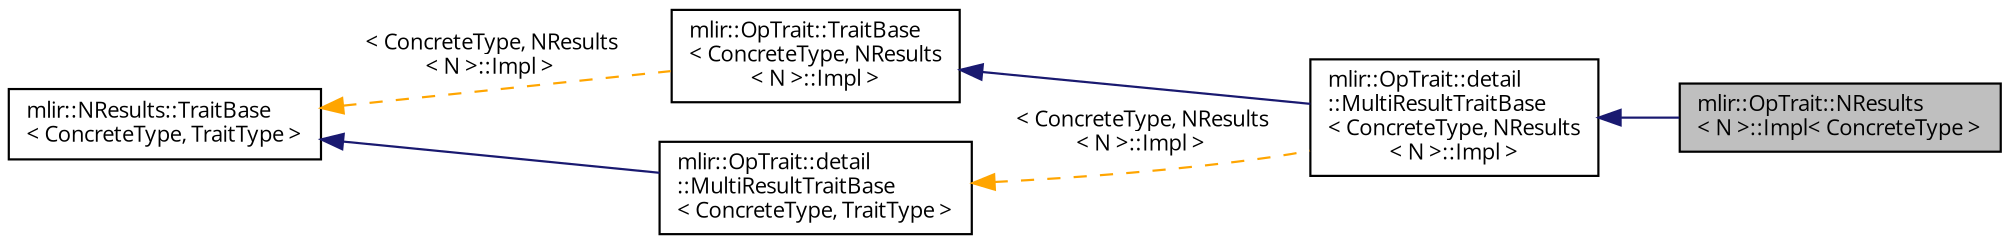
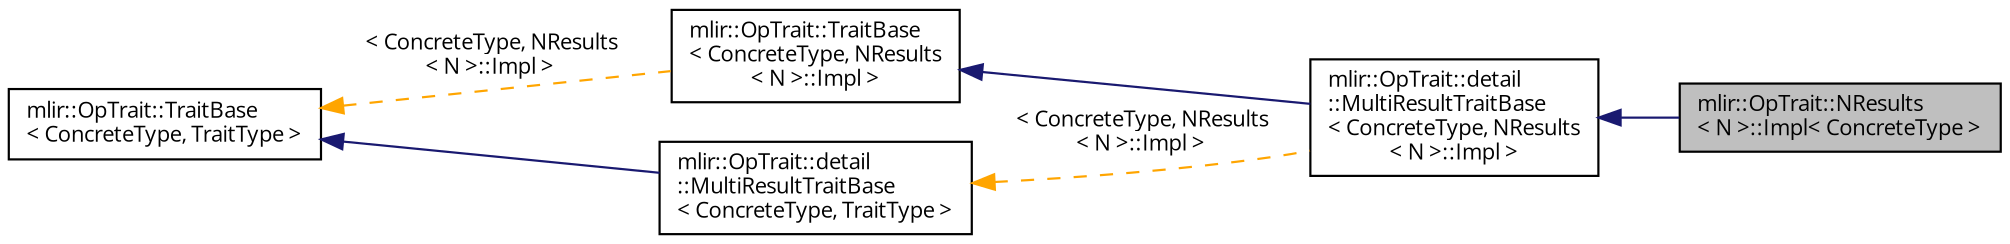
node "mlir::NResults::TraitBase < ConcreteType, TraitType >": label "mlir::NResults::TraitBase < ConcreteType, TraitType >" -> "mlir::OpTrait::TraitBase < ConcreteType, TraitType >"
